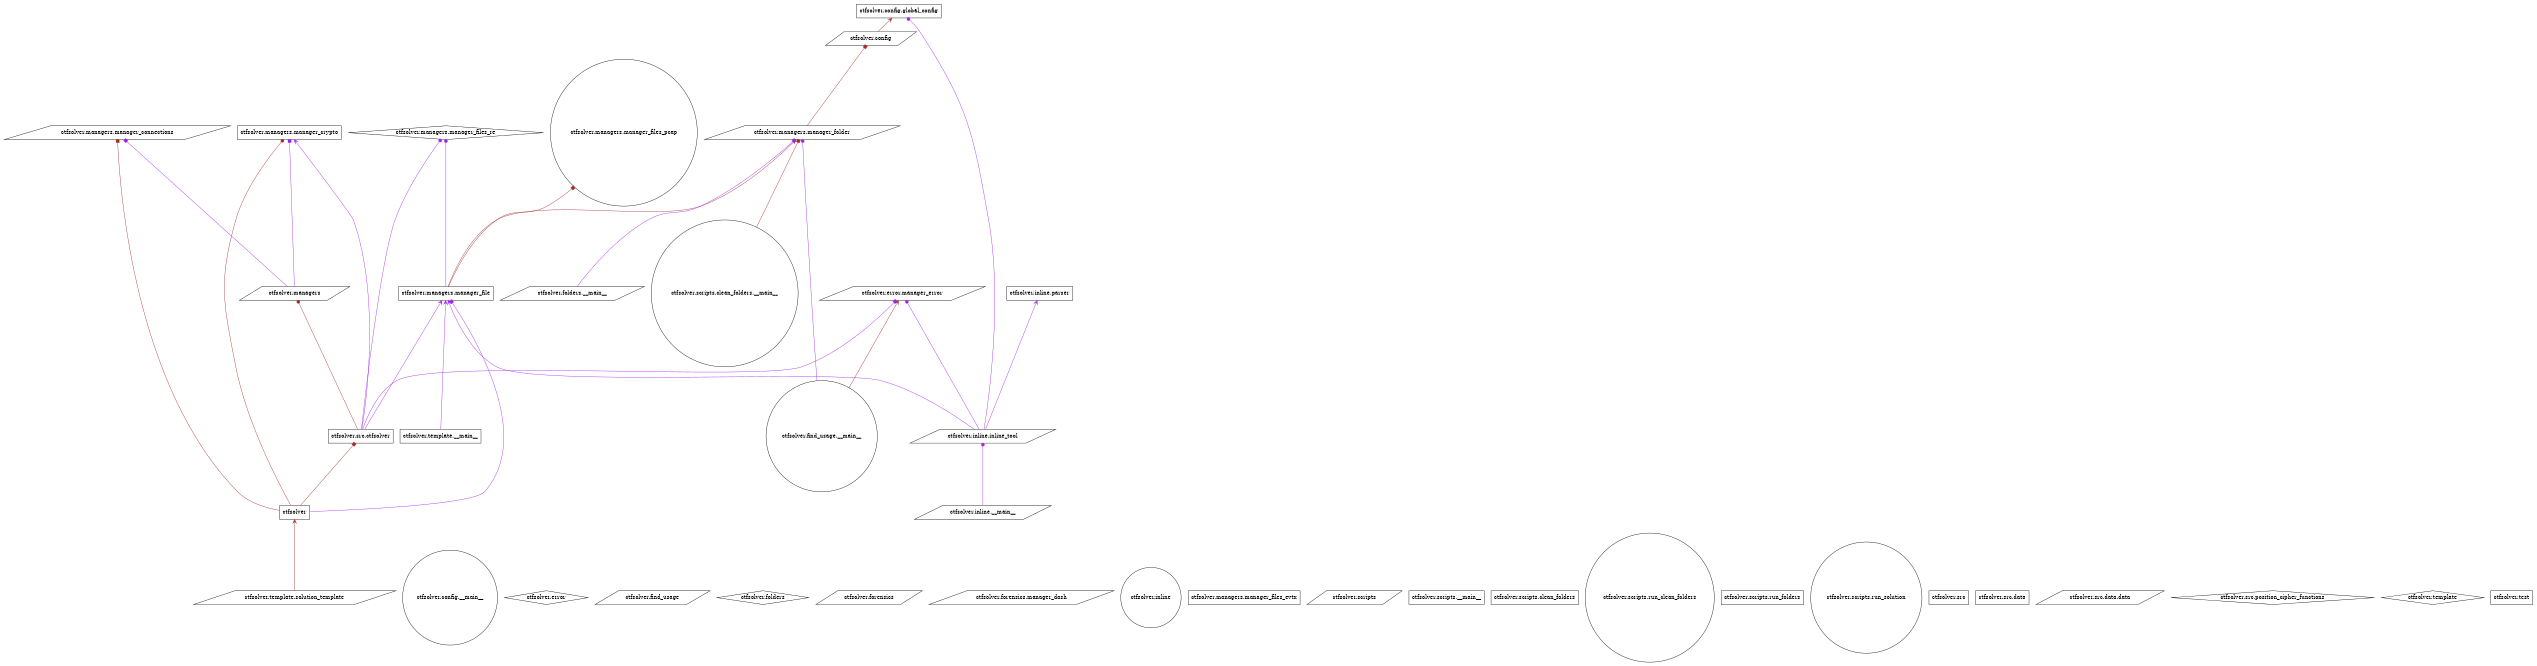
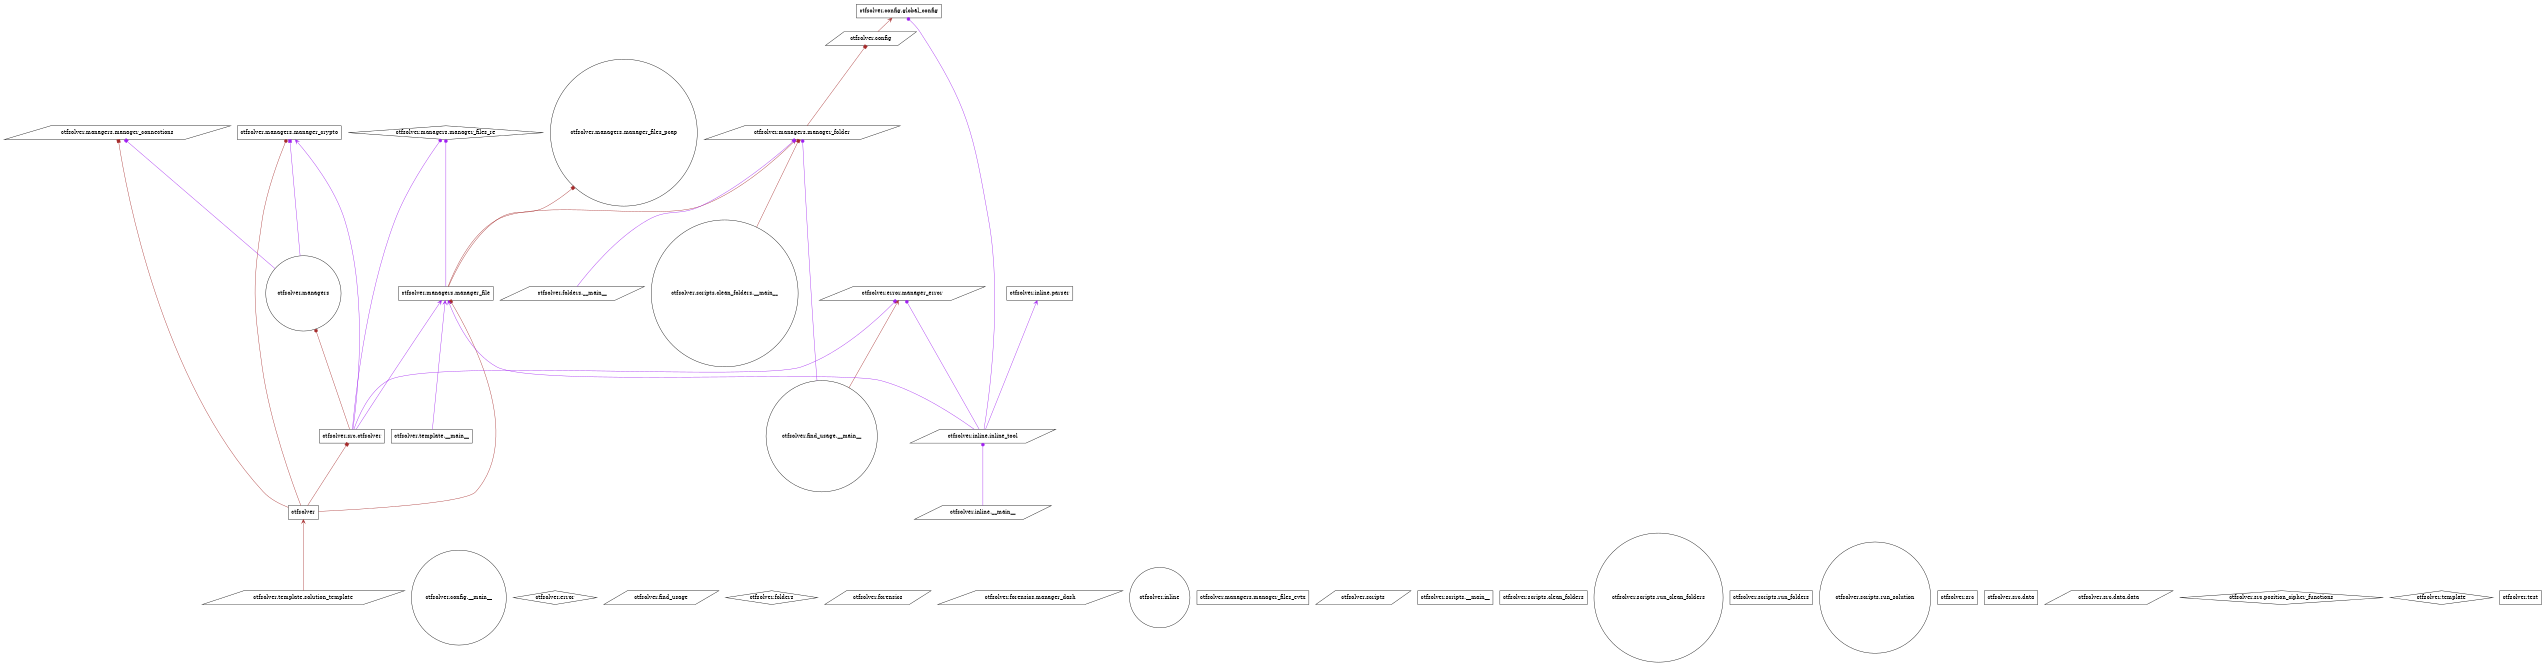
node "ctfsolver.managers": shape parallelogram -> circle
edge "ctfsolver" -> "ctfsolver.managers.manager_file": color purple -> brown
